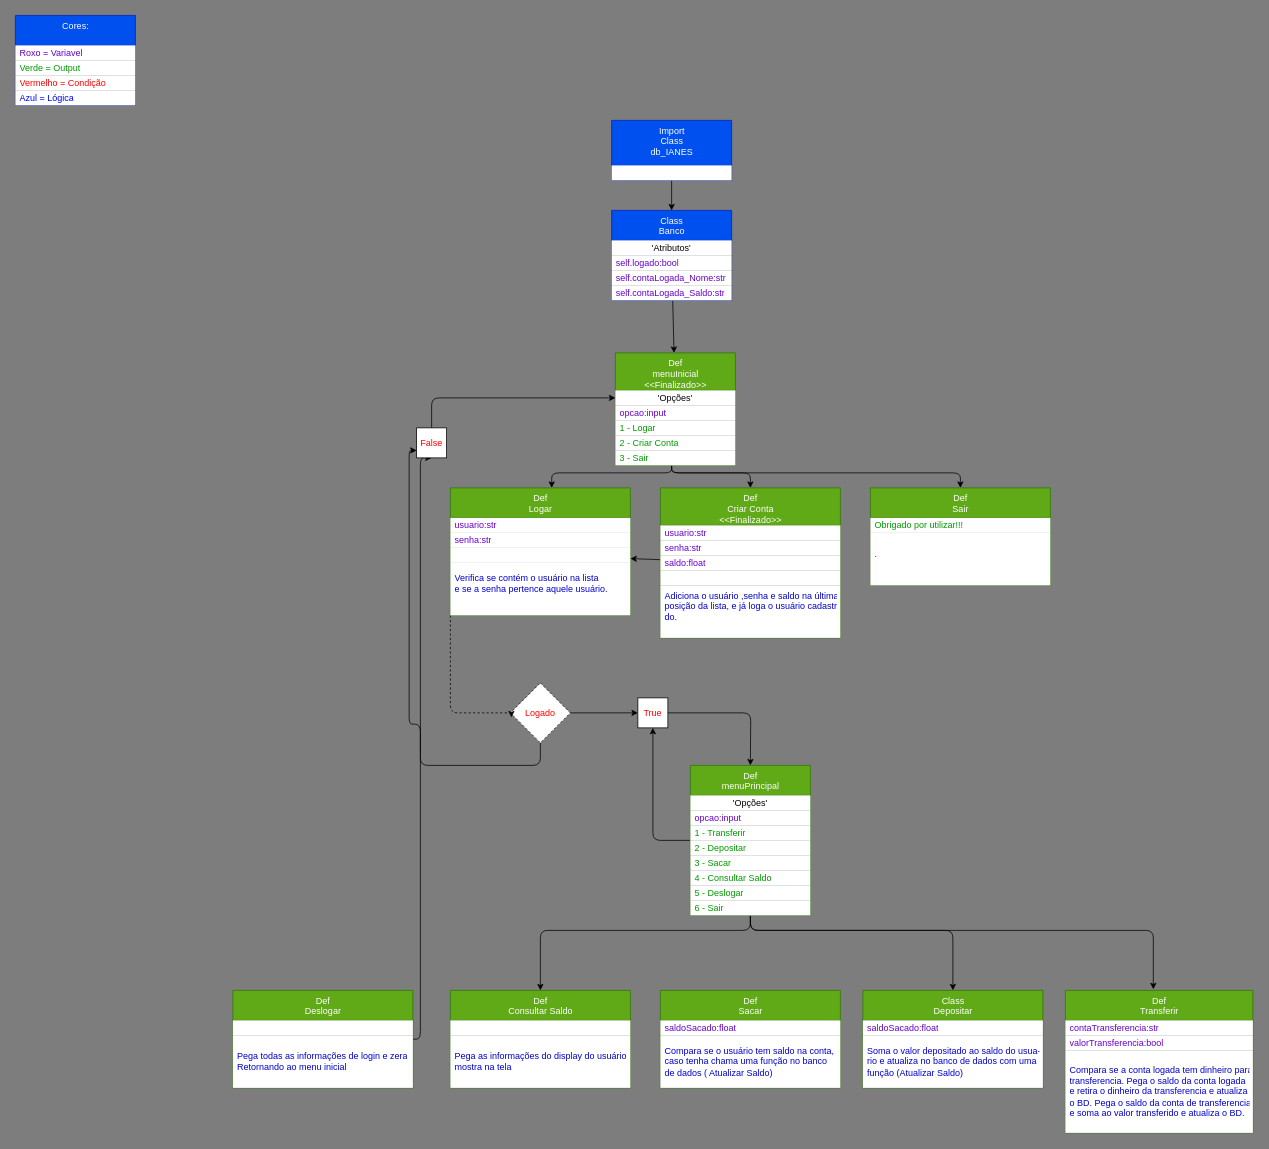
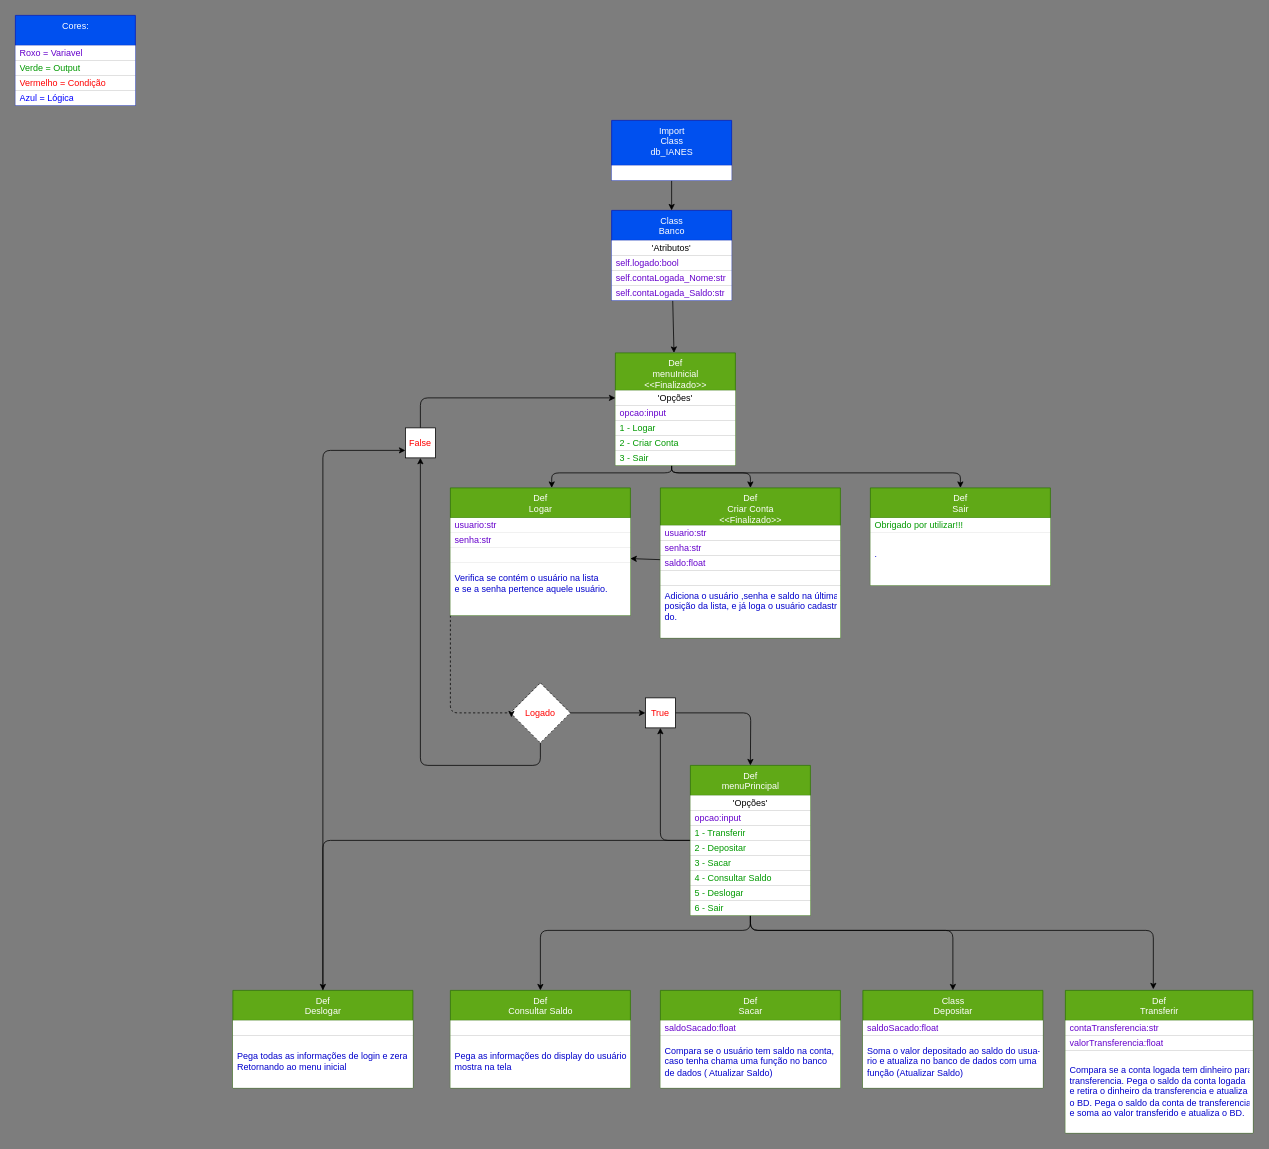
node "False": moved (432, 443) -> (420, 443)
node "True": moved (653, 713) -> (660, 713)
edge "Def menuPrincipal" -> "Def Deslogar": added
node "valorTransferencia:bool": label "valorTransferencia:bool" -> "valorTransferencia:float"
